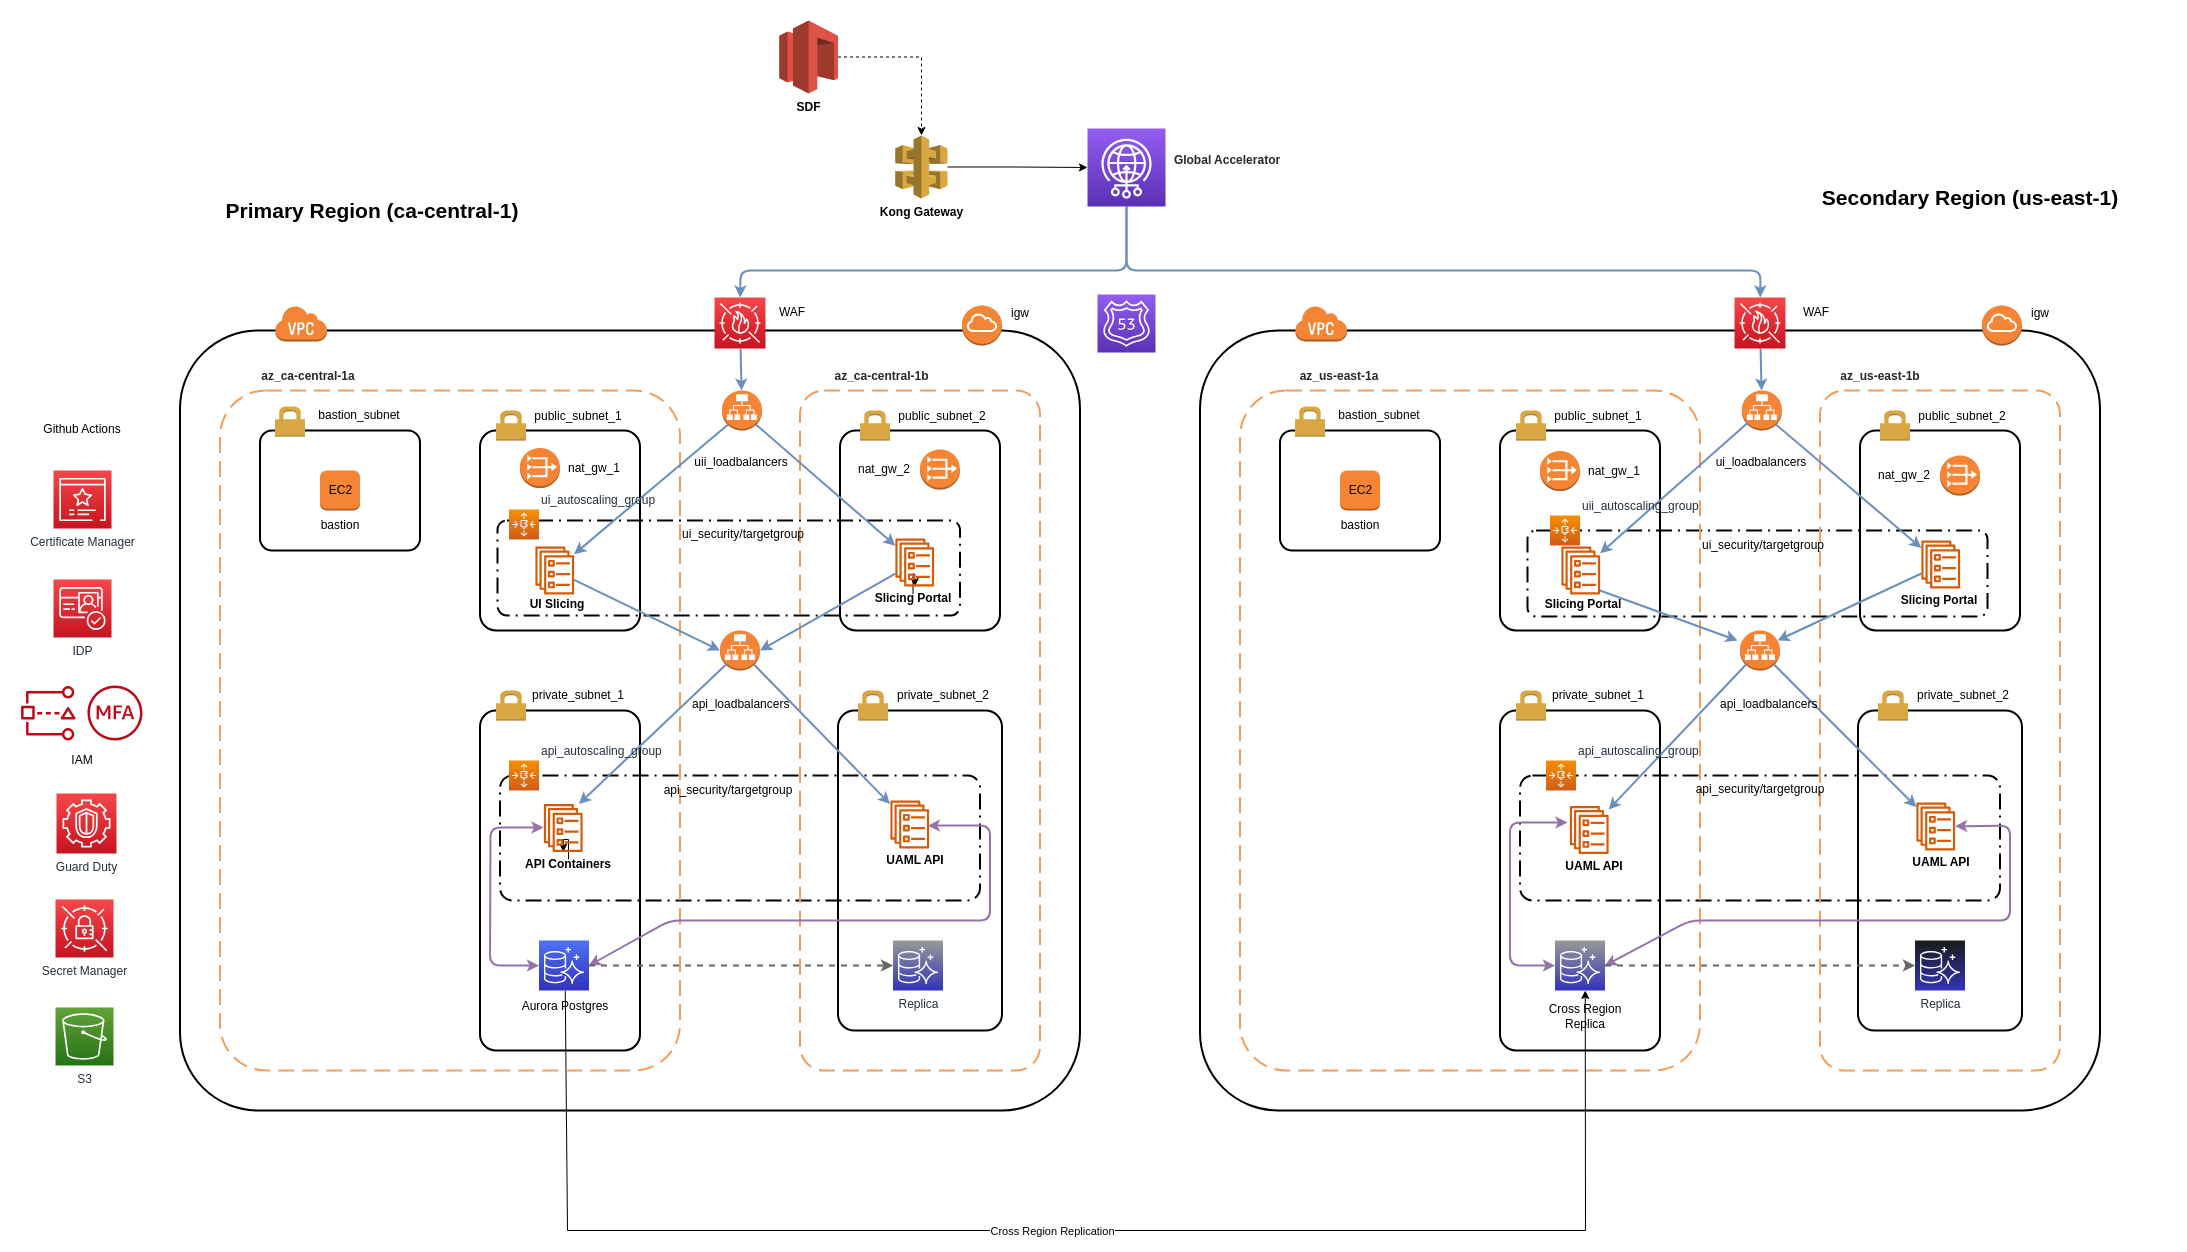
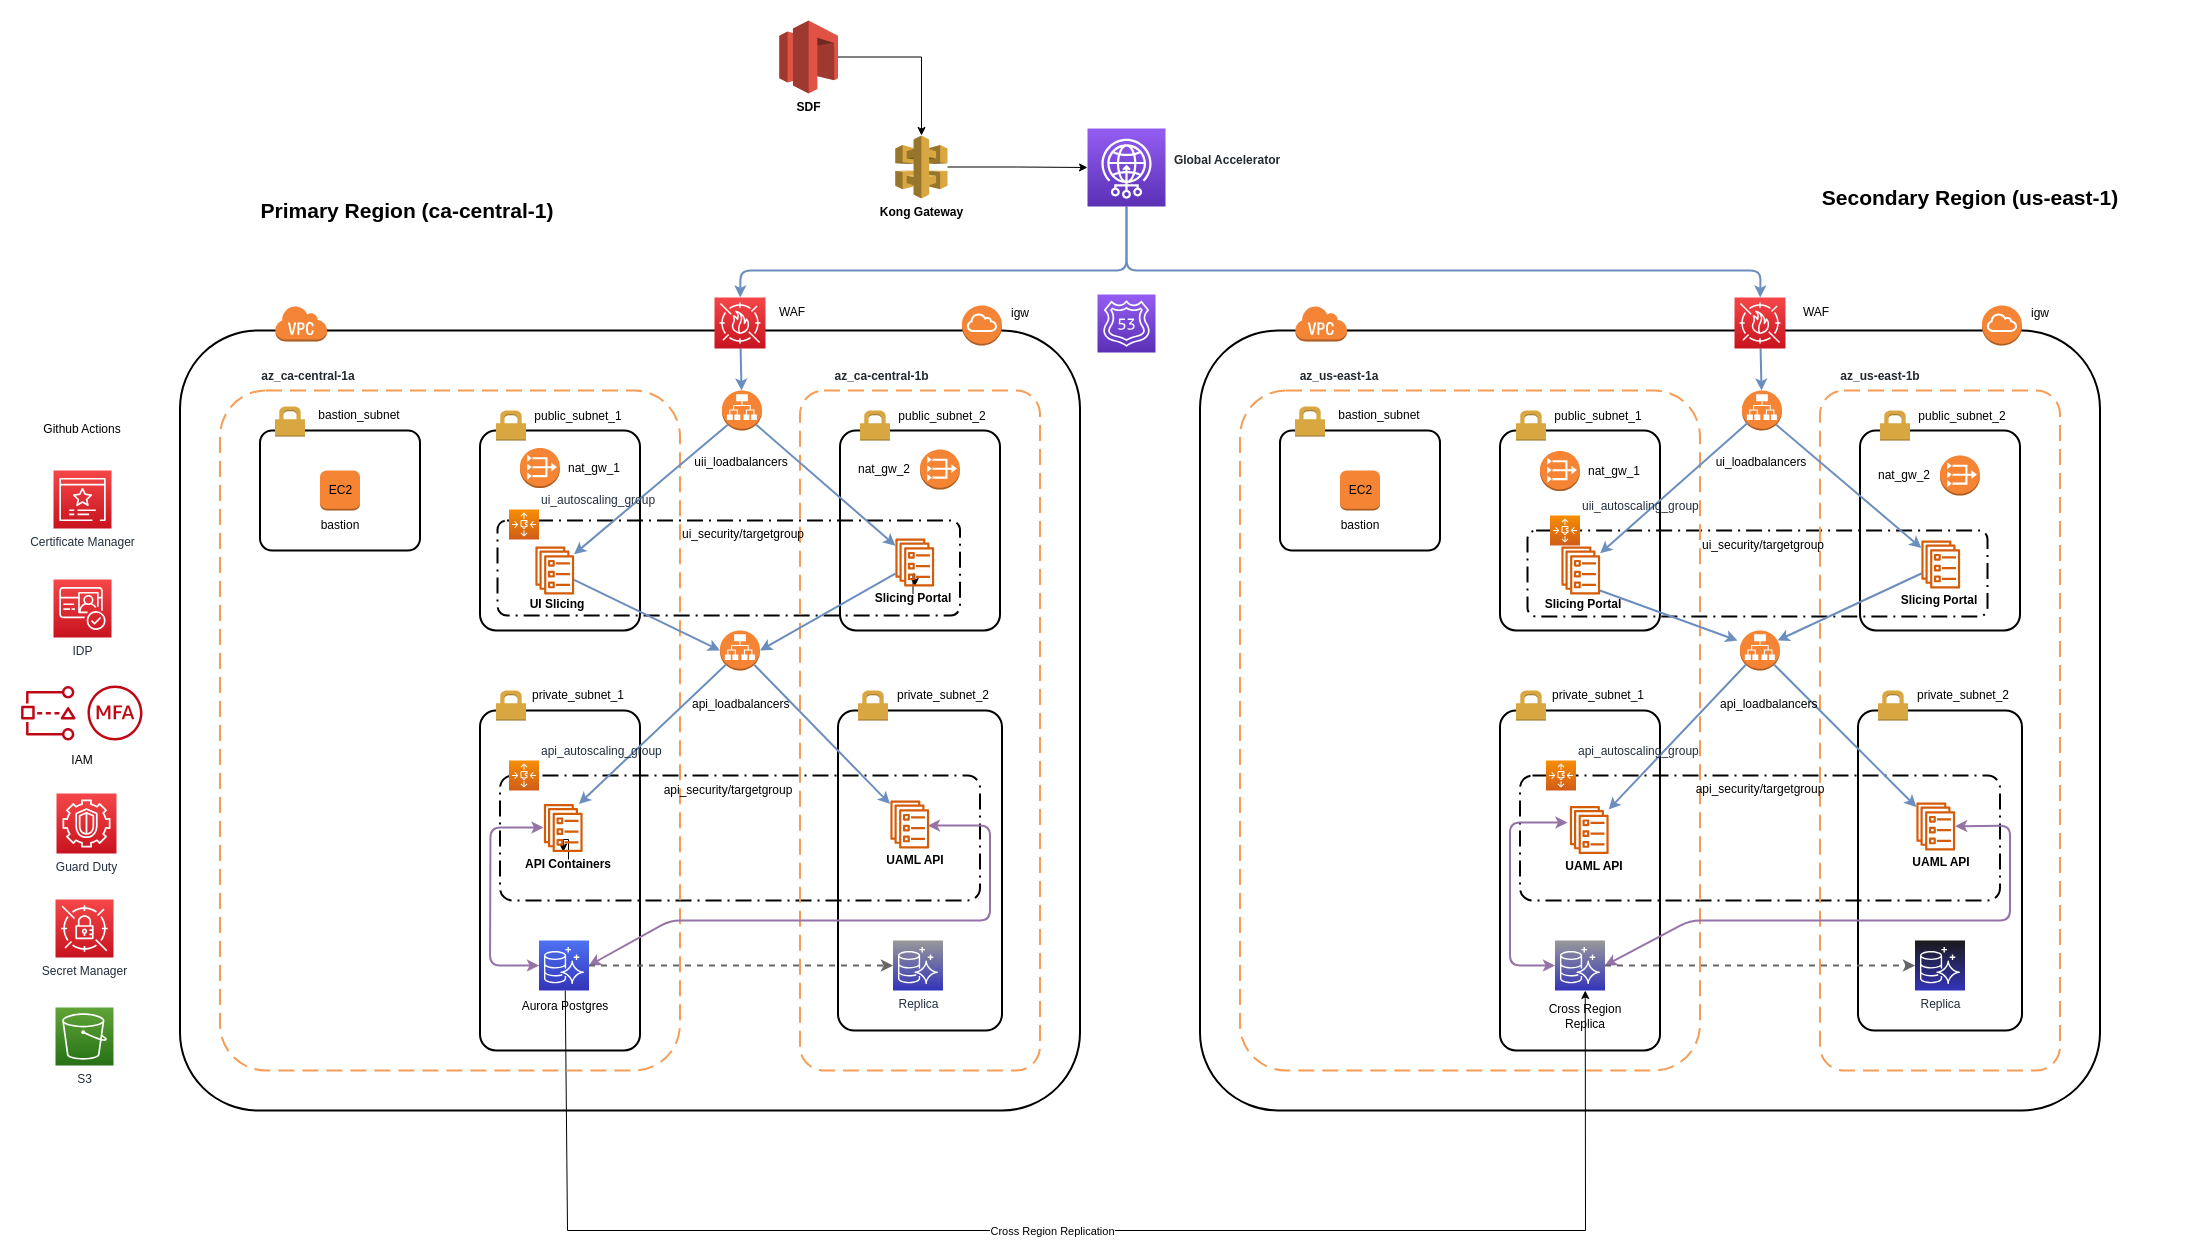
edge "SDF" -> "Kong Gateway": style dashed -> solid
node "Primary Region (ca-central-1)": moved (373, 211) -> (408, 211)
